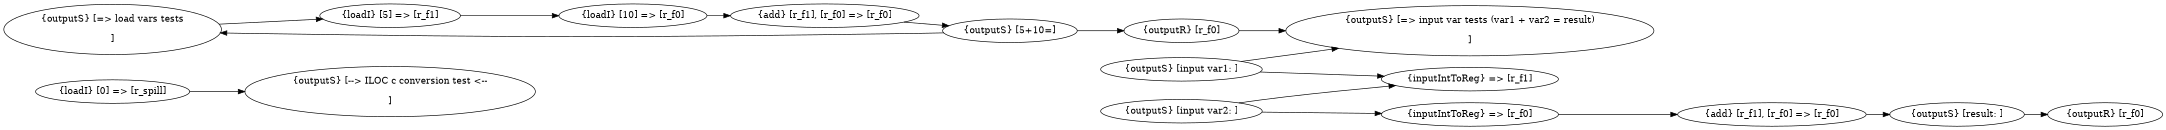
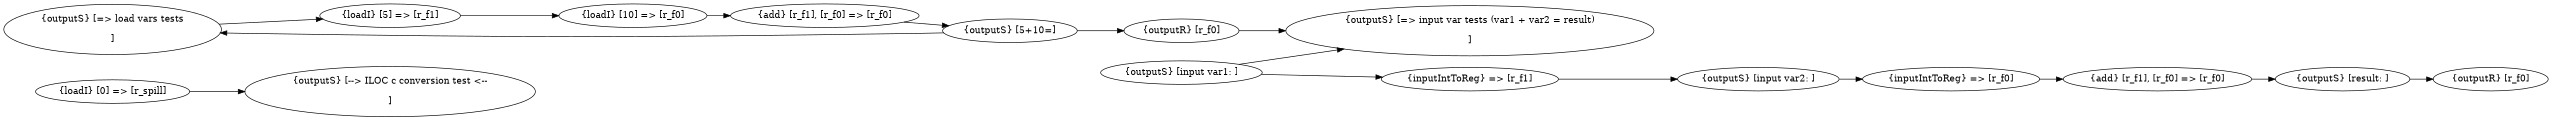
edge "{outputS} [input var2: ]" -> "{inputIntToReg} => [r_f1]": reversed
